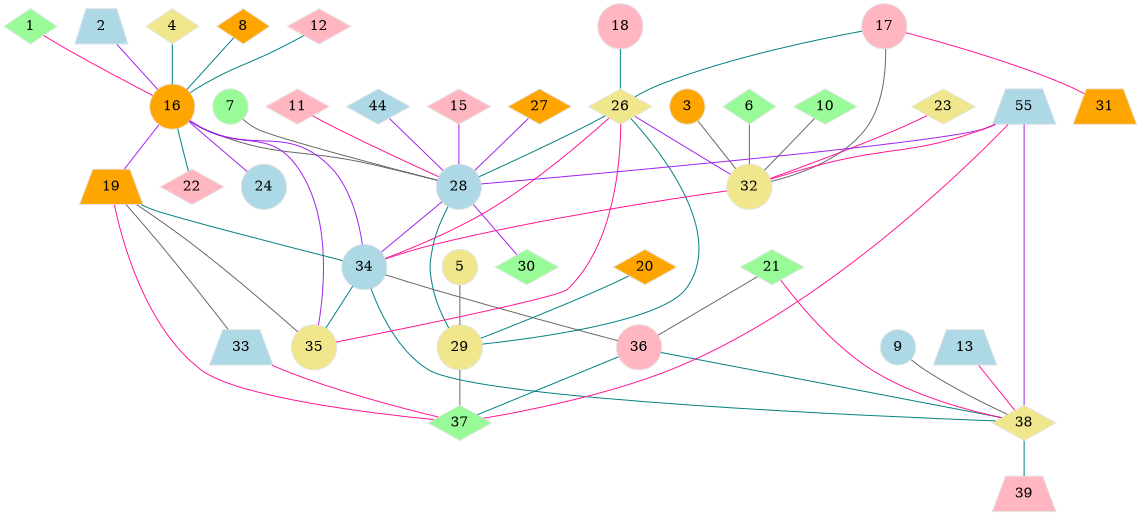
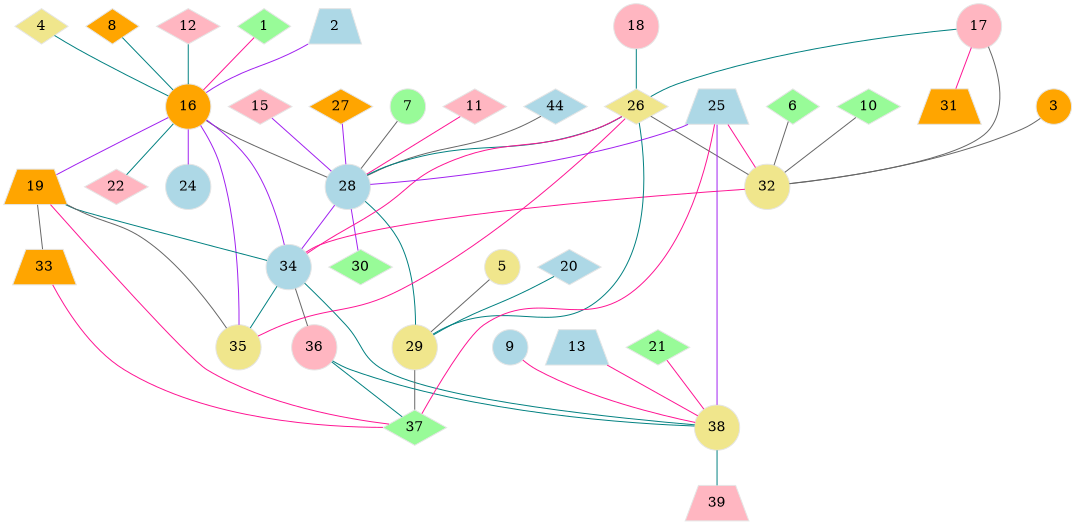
node "23": removed
node "55": label "55" -> "25"
edge "44" -- "28": color purple -> gray40
edge "26" -- "32": color purple -> gray40
node "20": fillcolor orange -> lightblue
edge "21" -- "36": removed
node "33": fillcolor lightblue -> orange
edge "9" -- "38": color gray40 -> deeppink
node "38": shape diamond -> circle
